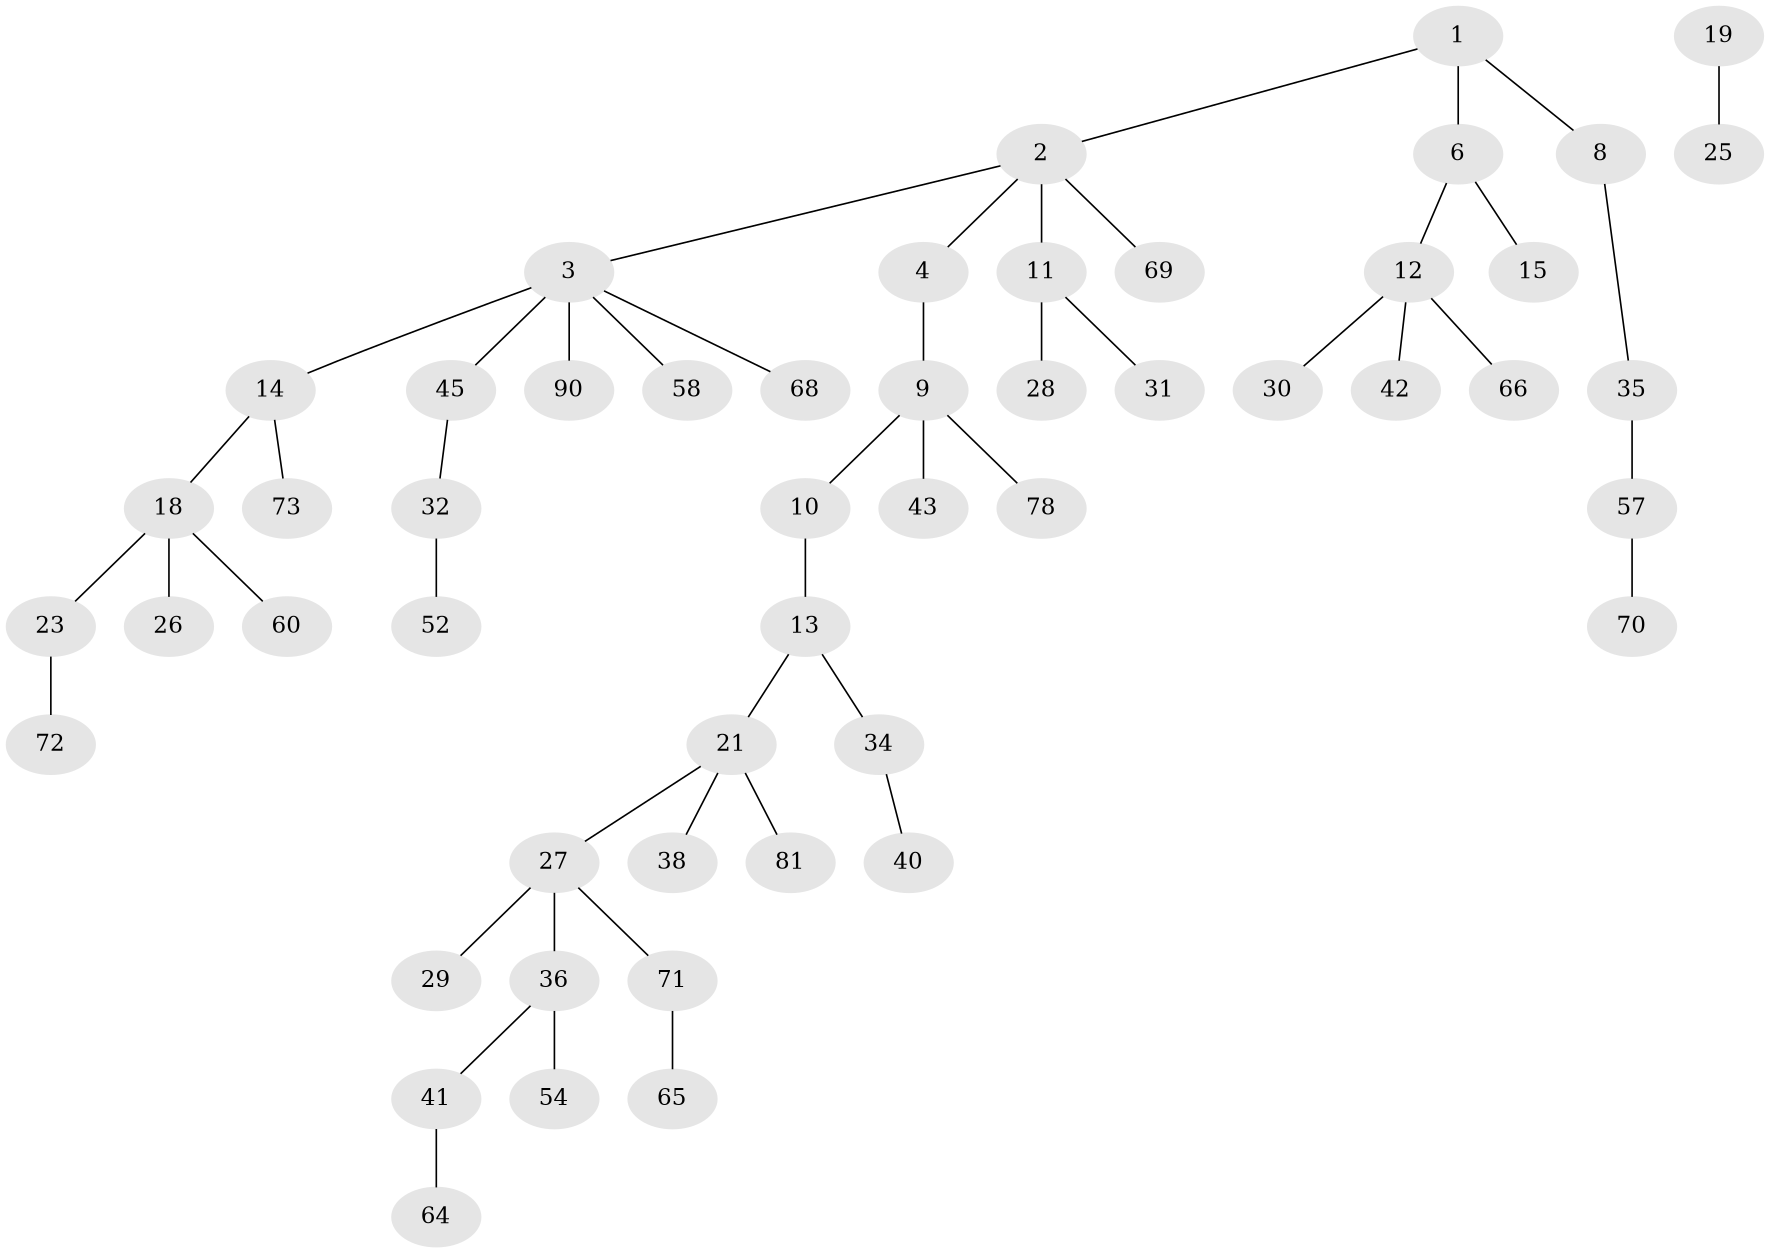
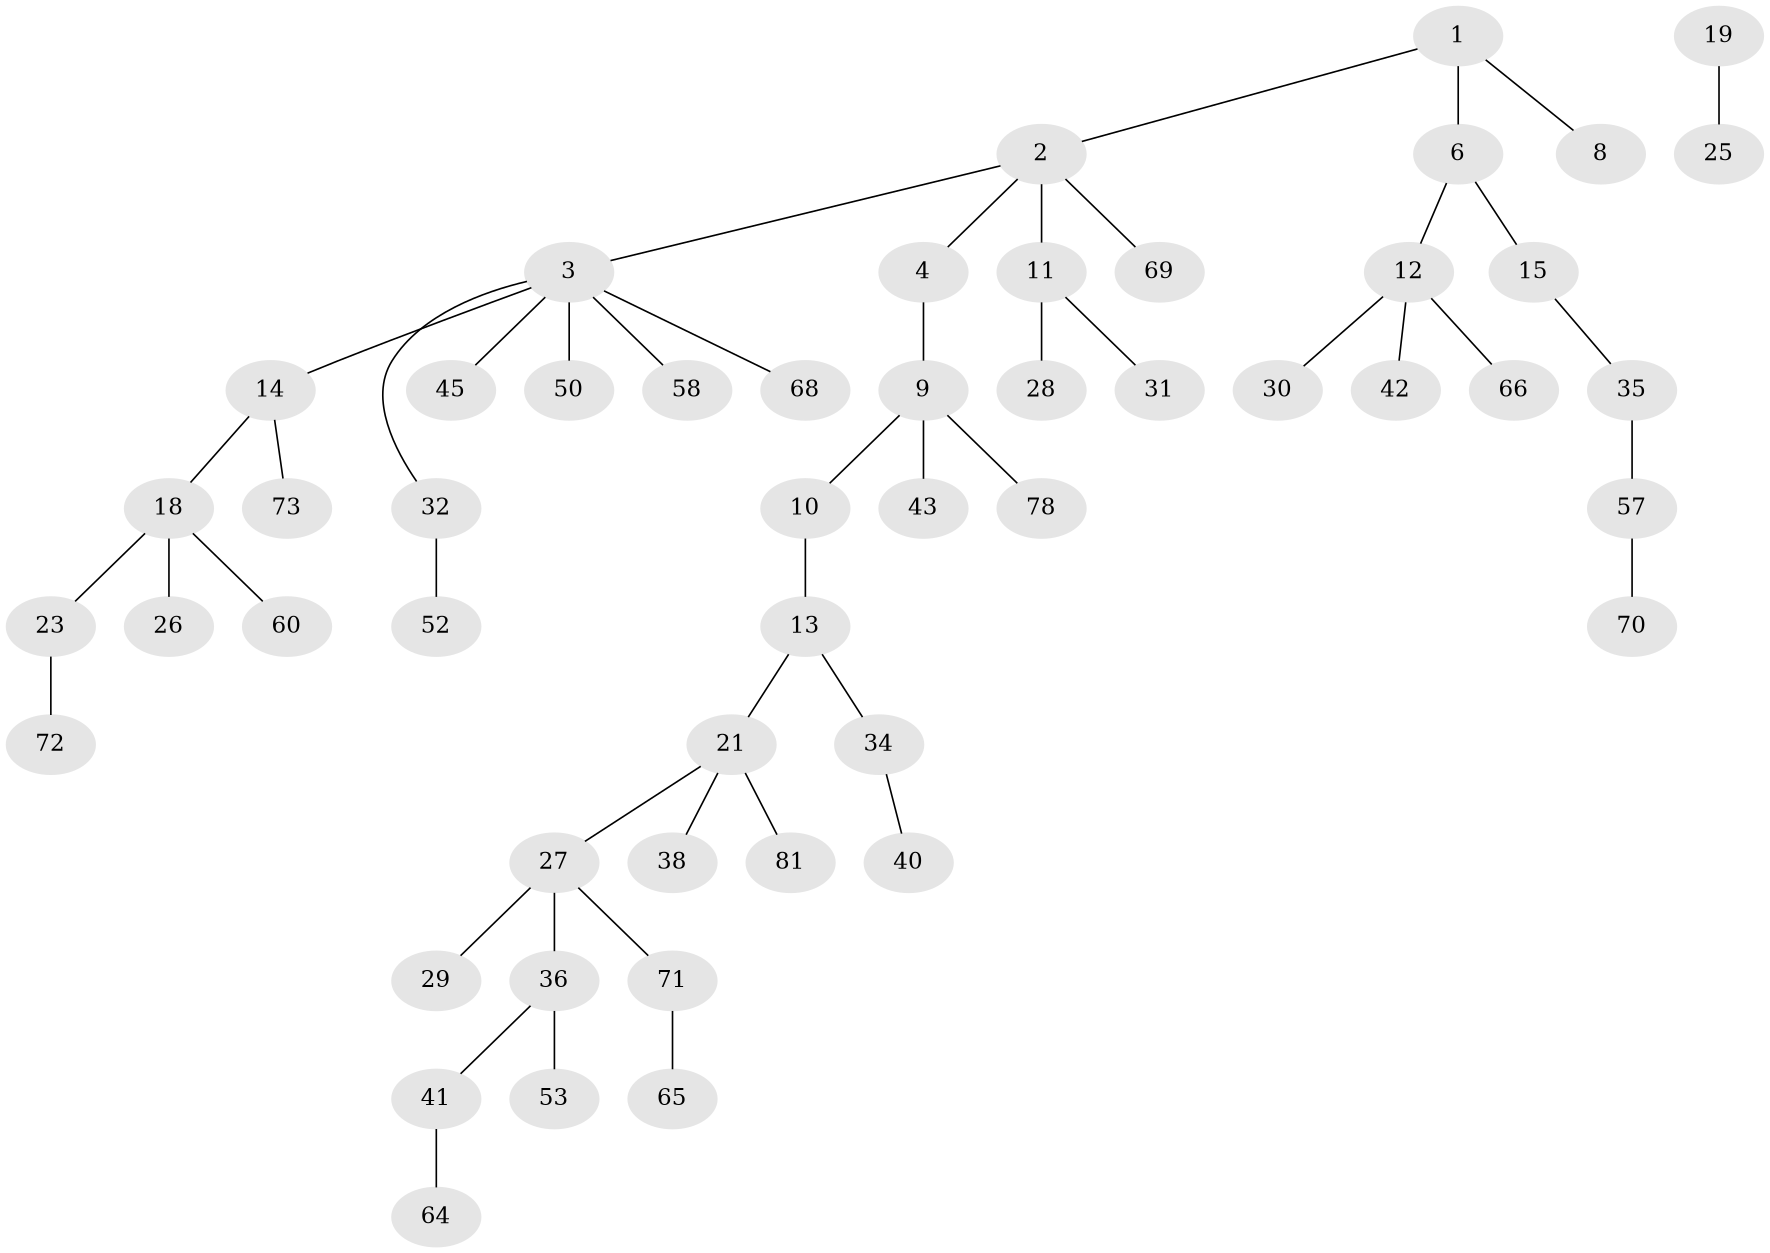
edge "8" -- "35": now "15" -- "35"
node "90": label "90" -> "50"
edge "45" -- "32": now "3" -- "32"
node "54": label "54" -> "53"
